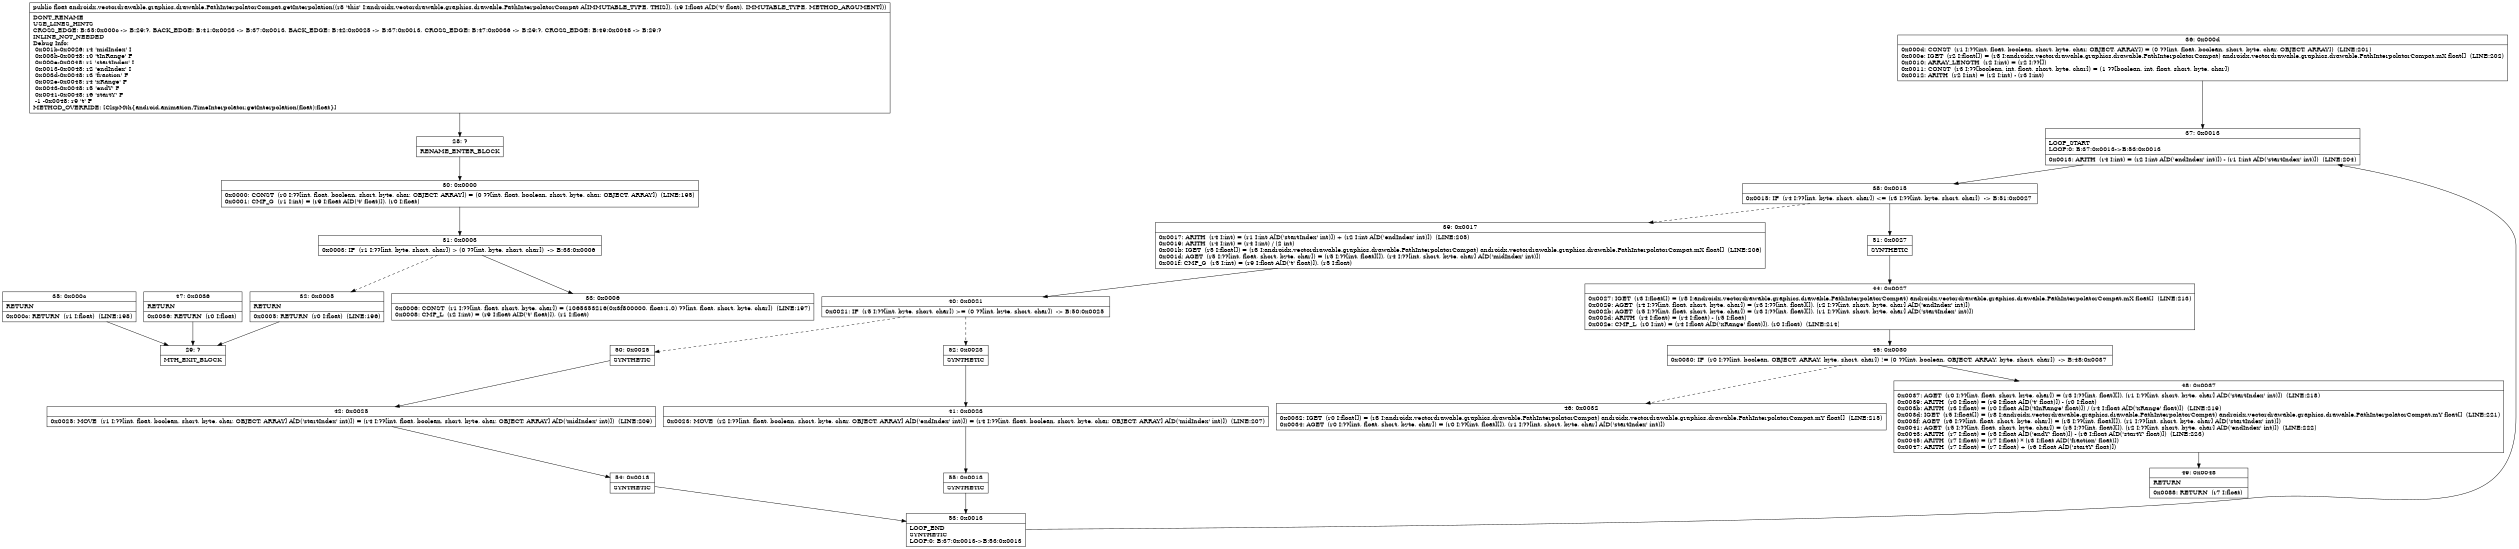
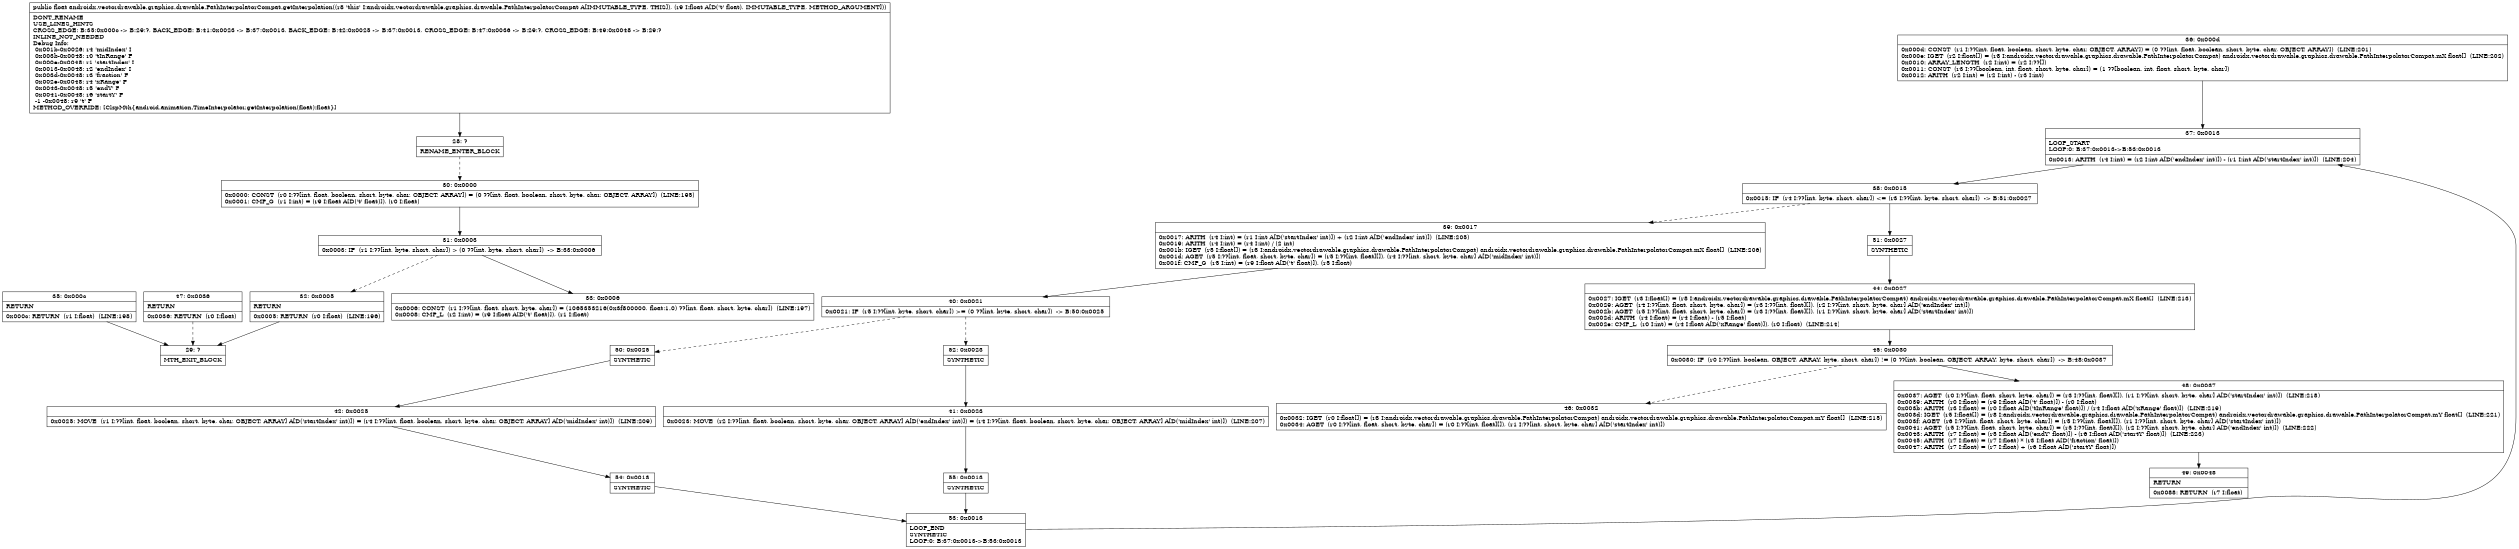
edge "28: ?" -> "30: 0x0000": style solid -> dashed
edge "47: 0x0036" -> "29: ?": style solid -> dashed
